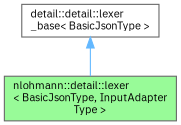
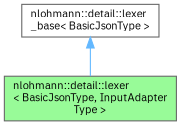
node "detail::detail::lexer _base< BasicJsonType >": label "detail::detail::lexer _base< BasicJsonType >" -> "nlohmann::detail::lexer _base< BasicJsonType >"
